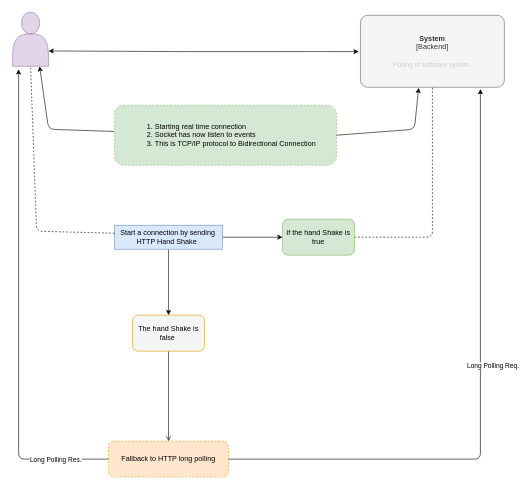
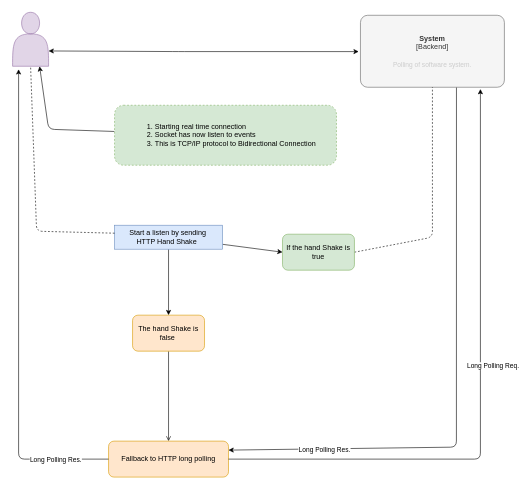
edge "Starting real time connection Socket has now listen to events This is TCP/IP protocol to Bidirectional Connection" -> "System [Backend] Polling of software system.": removed
node "Start a connection by sending HTTP Hand Shake": label "Start a connection by sending HTTP Hand Shake" -> "Start a listen by sending HTTP Hand Shake"
node "If the hand Shake is true": moved (318, 237) -> (318, 252)
edge "System [Backend] Polling of software system." -> "Fallback to HTTP long polling": added, label "Long Polling Res."
node "The hand Shake is false": fillcolor #f5f5f5 -> #ffe6cc
node "Fallback to HTTP long polling": style dashed -> solid
